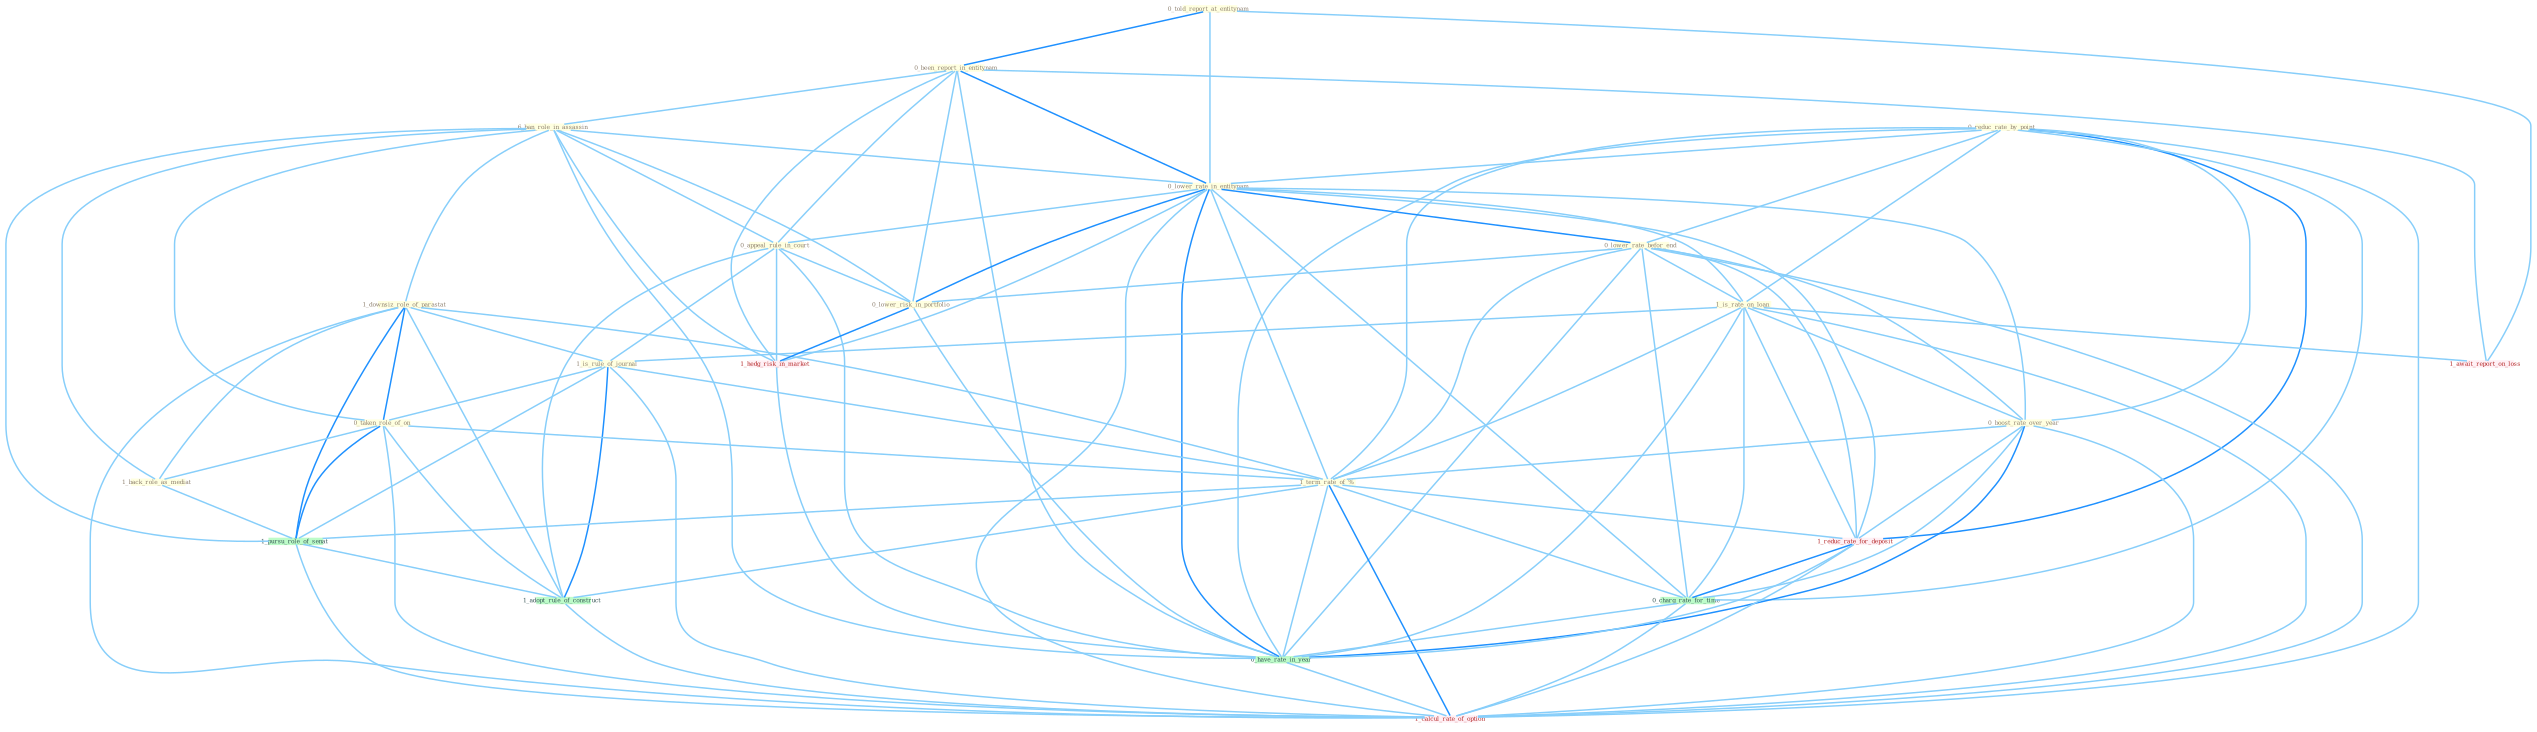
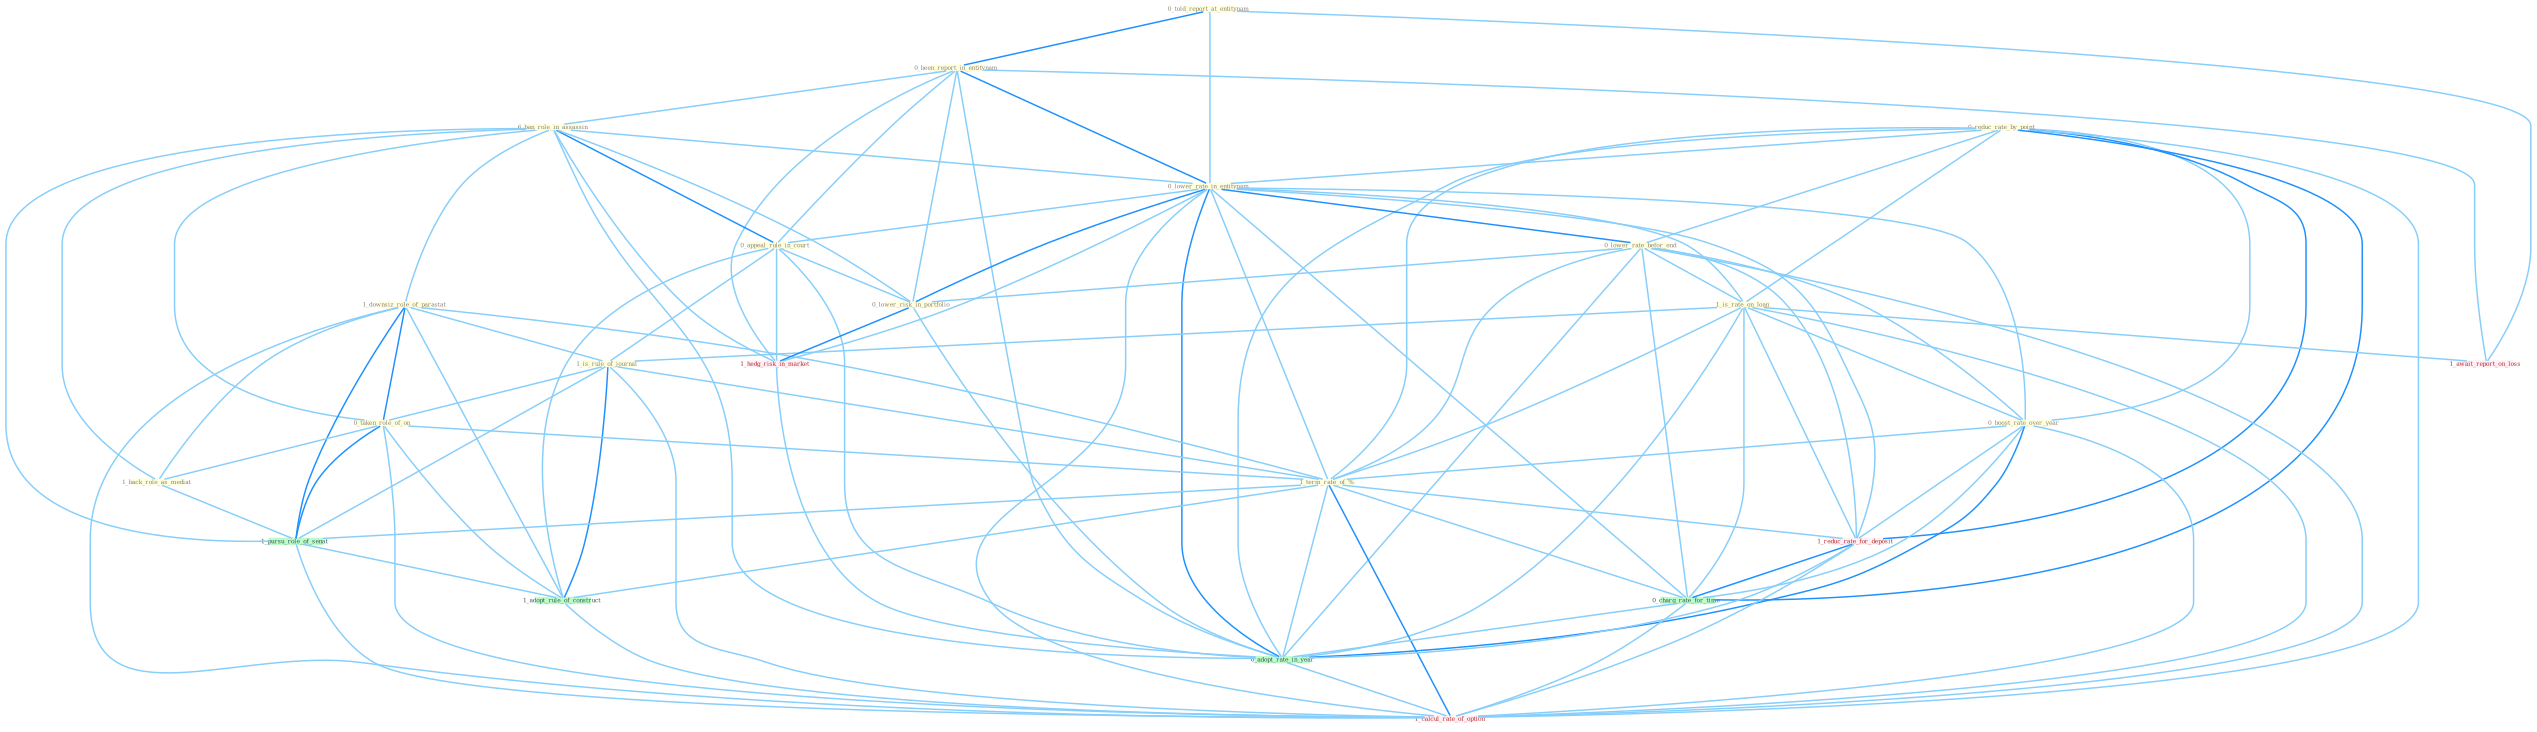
edge "6_ban_role_in_assassin" -- "0_appeal_rule_in_court": color #87cefa -> #1e90ff
edge "0_reduc_rate_by_point" -- "0_charg_rate_for_time": color #87cefa -> #1e90ff
node "0_have_rate_in_year": label "0_have_rate_in_year" -> "0_adopt_rate_in_year"
